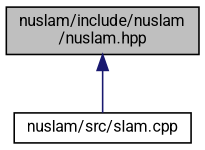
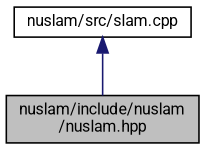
edge "nuslam/src/slam.cpp" -> "nuslam/include/nuslam /nuslam.hpp": reversed
